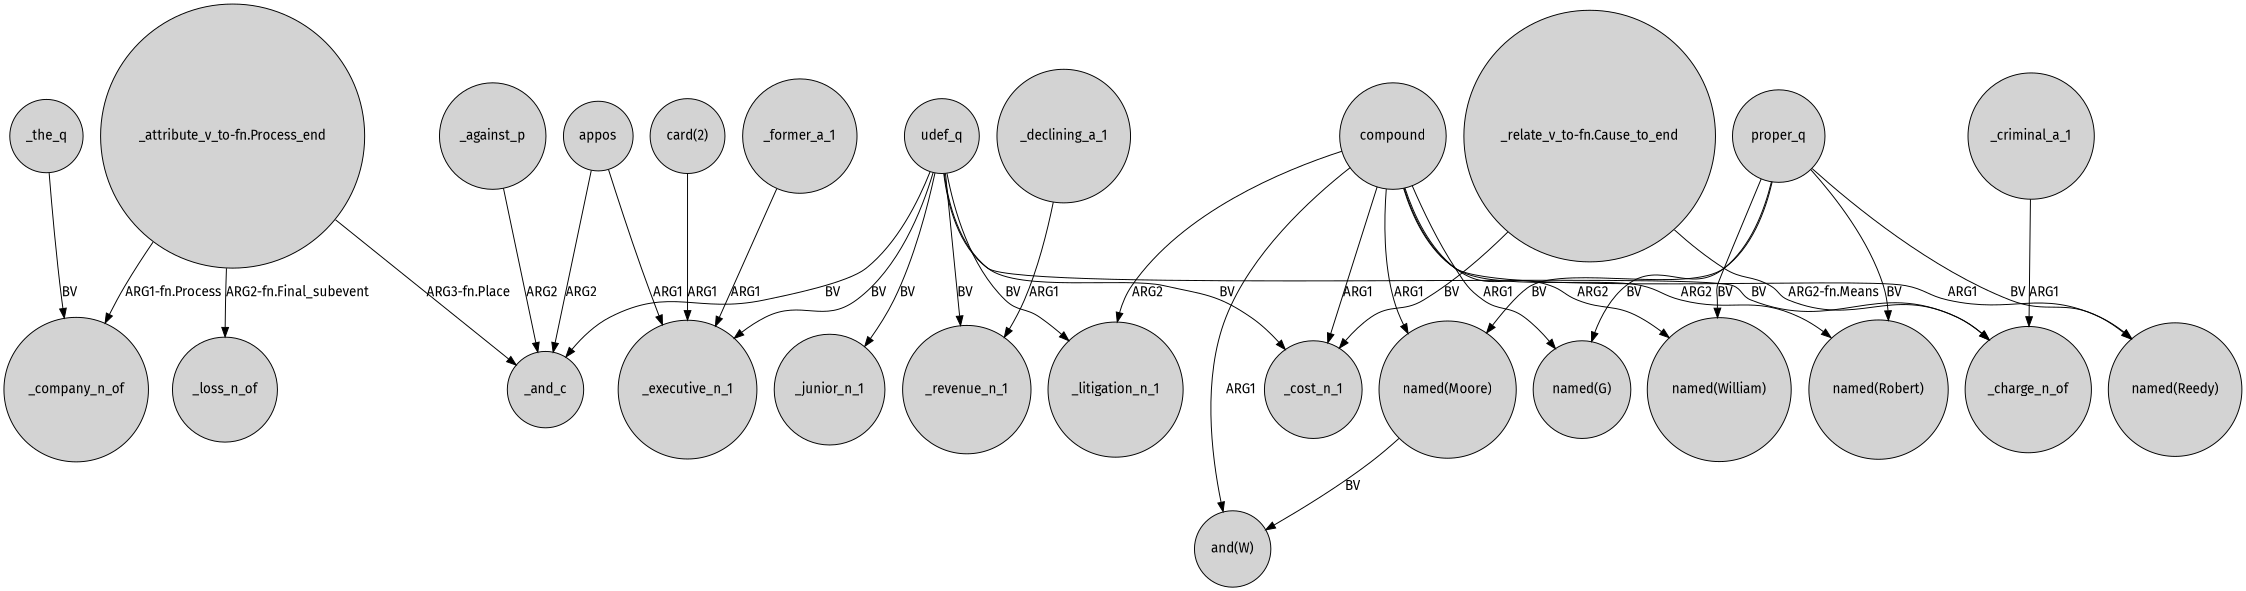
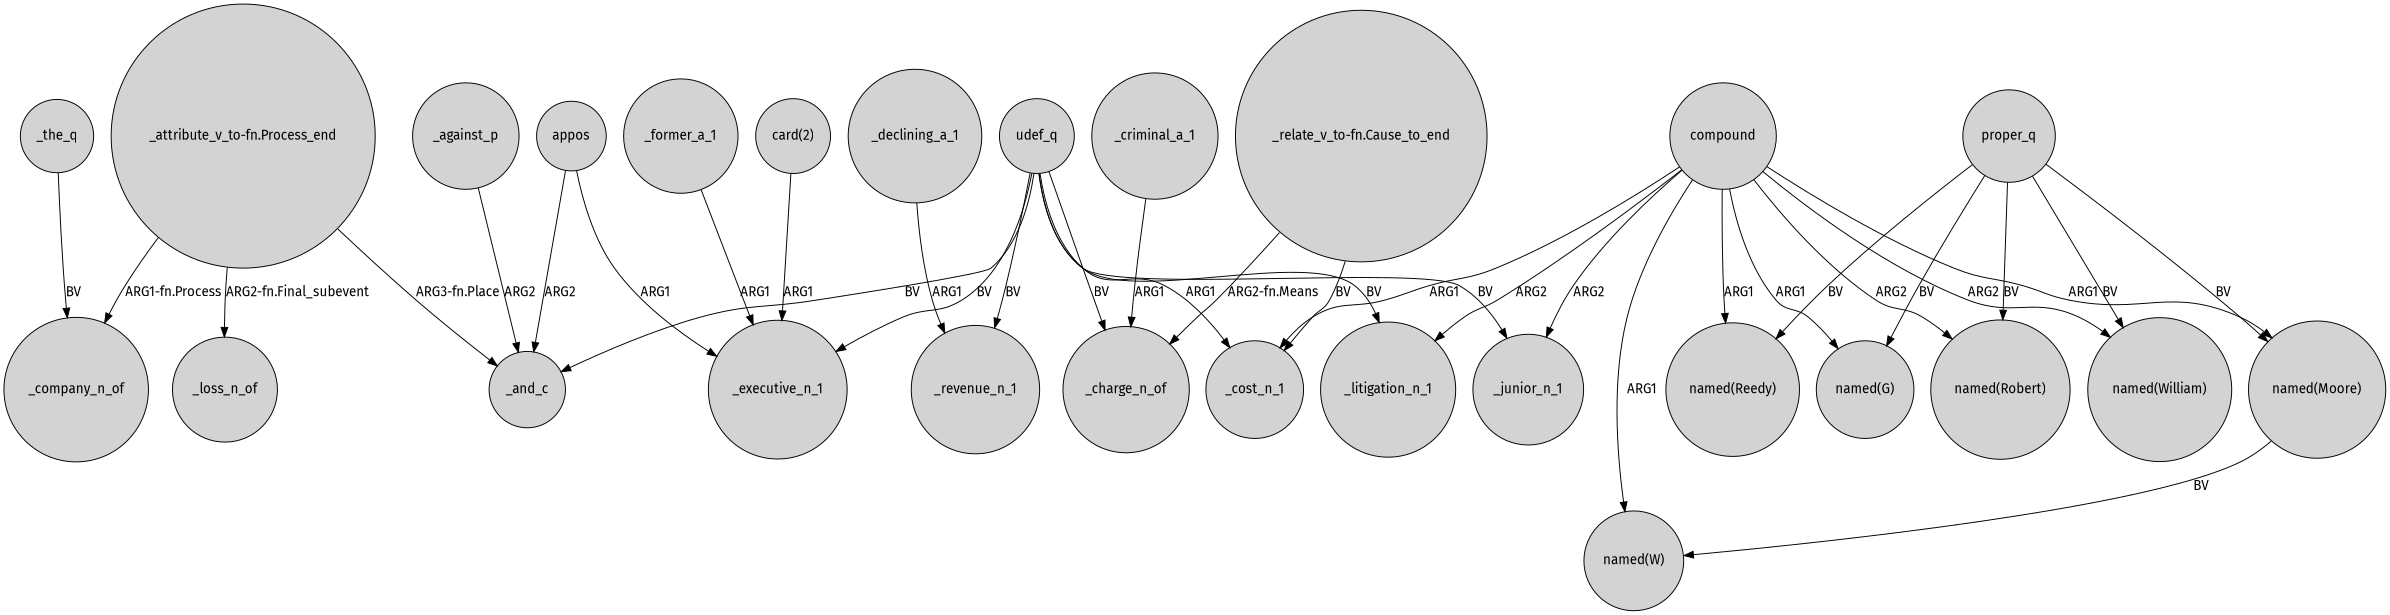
edge "compound" -> "_junior_n_1": added, label "ARG2"
edge "udef_q" -> "_cost_n_1": label "BV" -> "ARG1"
node "and(W)": label "and(W)" -> "named(W)"
